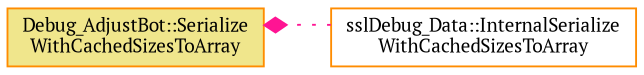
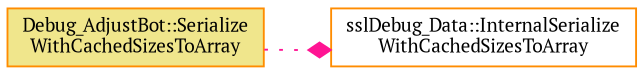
edge "sslDebug_Data::InternalSerialize WithCachedSizesToArray" -> "Debug_AdjustBot::Serialize WithCachedSizesToArray": reversed
